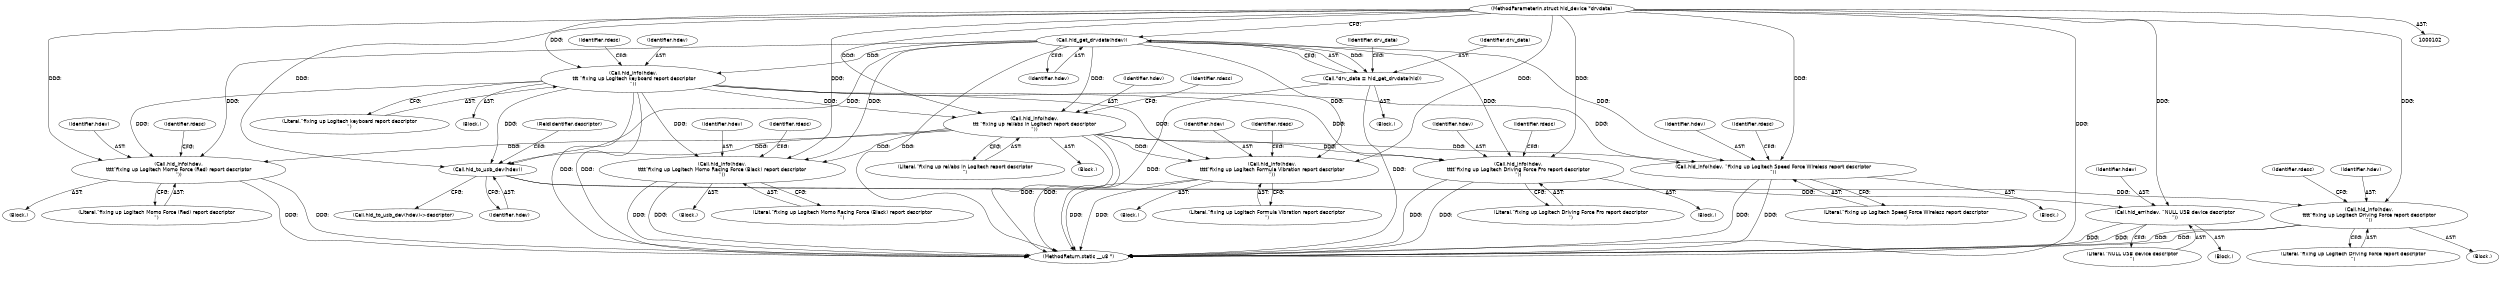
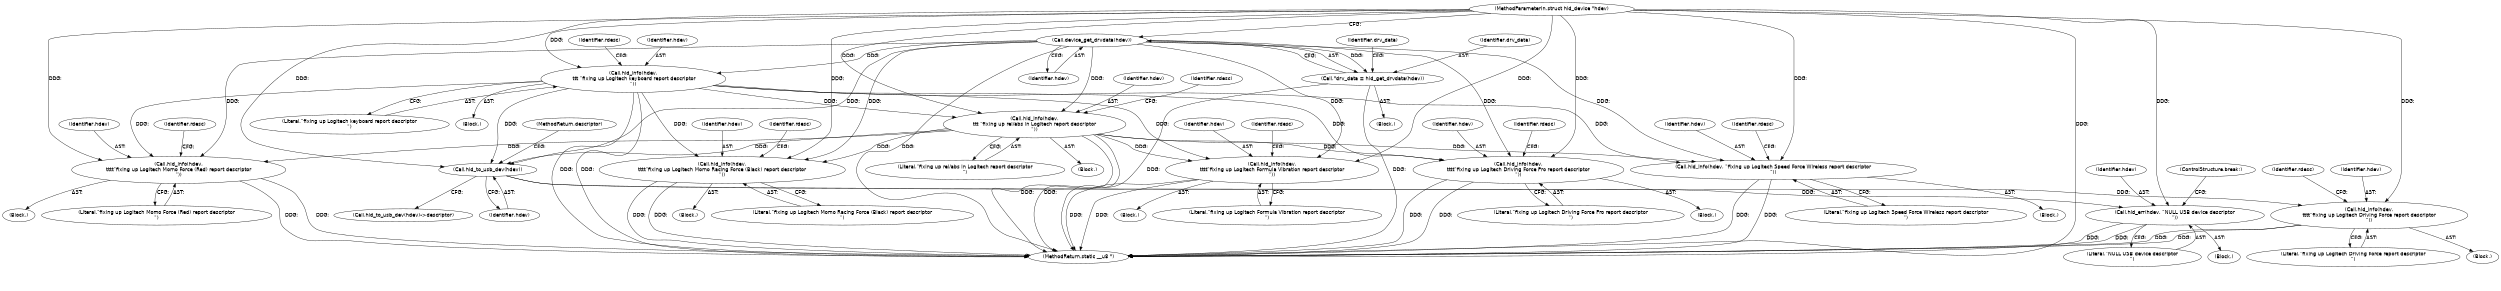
node "(MethodParameterIn,struct hid_device *drvdata)": label "(MethodParameterIn,struct hid_device *drvdata)" -> "(MethodParameterIn,struct hid_device *hdev)"
node "(Call,hid_get_drvdata(hdev))": label "(Call,hid_get_drvdata(hdev))" -> "(Call,device_get_drvdata(hdev))"
node "1000102": removed
node "(Call,*drv_data = hid_get_drvdata(hid))": label "(Call,*drv_data = hid_get_drvdata(hid))" -> "(Call,*drv_data = hid_get_drvdata(hdev))"
node "(FieldIdentifier,descriptor)": label "(FieldIdentifier,descriptor)" -> "(MethodReturn,descriptor)"
node "(ControlStructure,break;)": added
